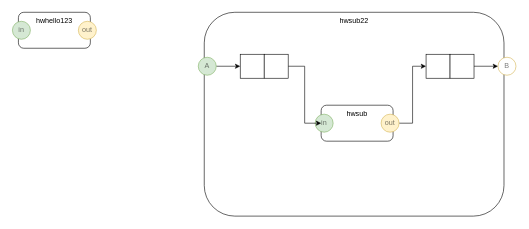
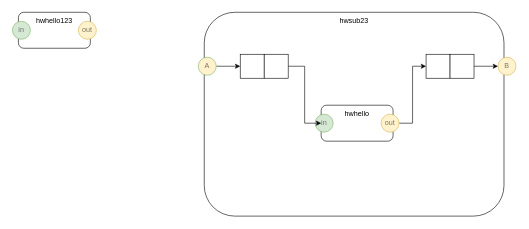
node "hwsub22": label "hwsub22" -> "hwsub23"
node "A": fillcolor #d5e8d4 -> #fff2cc
node "B": fillcolor #ffffff -> #fff2cc
node "hwsub": label "hwsub" -> "hwhello"
